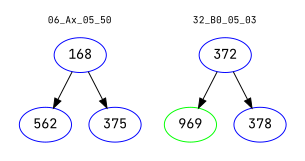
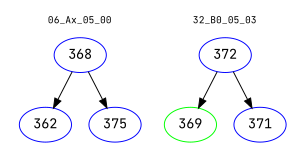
cluster "06_Ax_05_50": label "06_Ax_05_50" -> "06_Ax_05_00"
node "168": label "168" -> "368"
node "562": label "562" -> "362"
node "969": label "969" -> "369"
node "378": label "378" -> "371"
